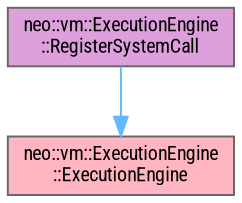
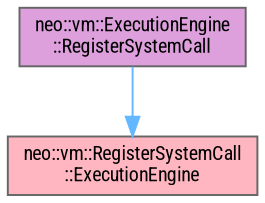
node "neo::vm::ExecutionEngine ::ExecutionEngine": label "neo::vm::ExecutionEngine ::ExecutionEngine" -> "neo::vm::RegisterSystemCall ::ExecutionEngine"
